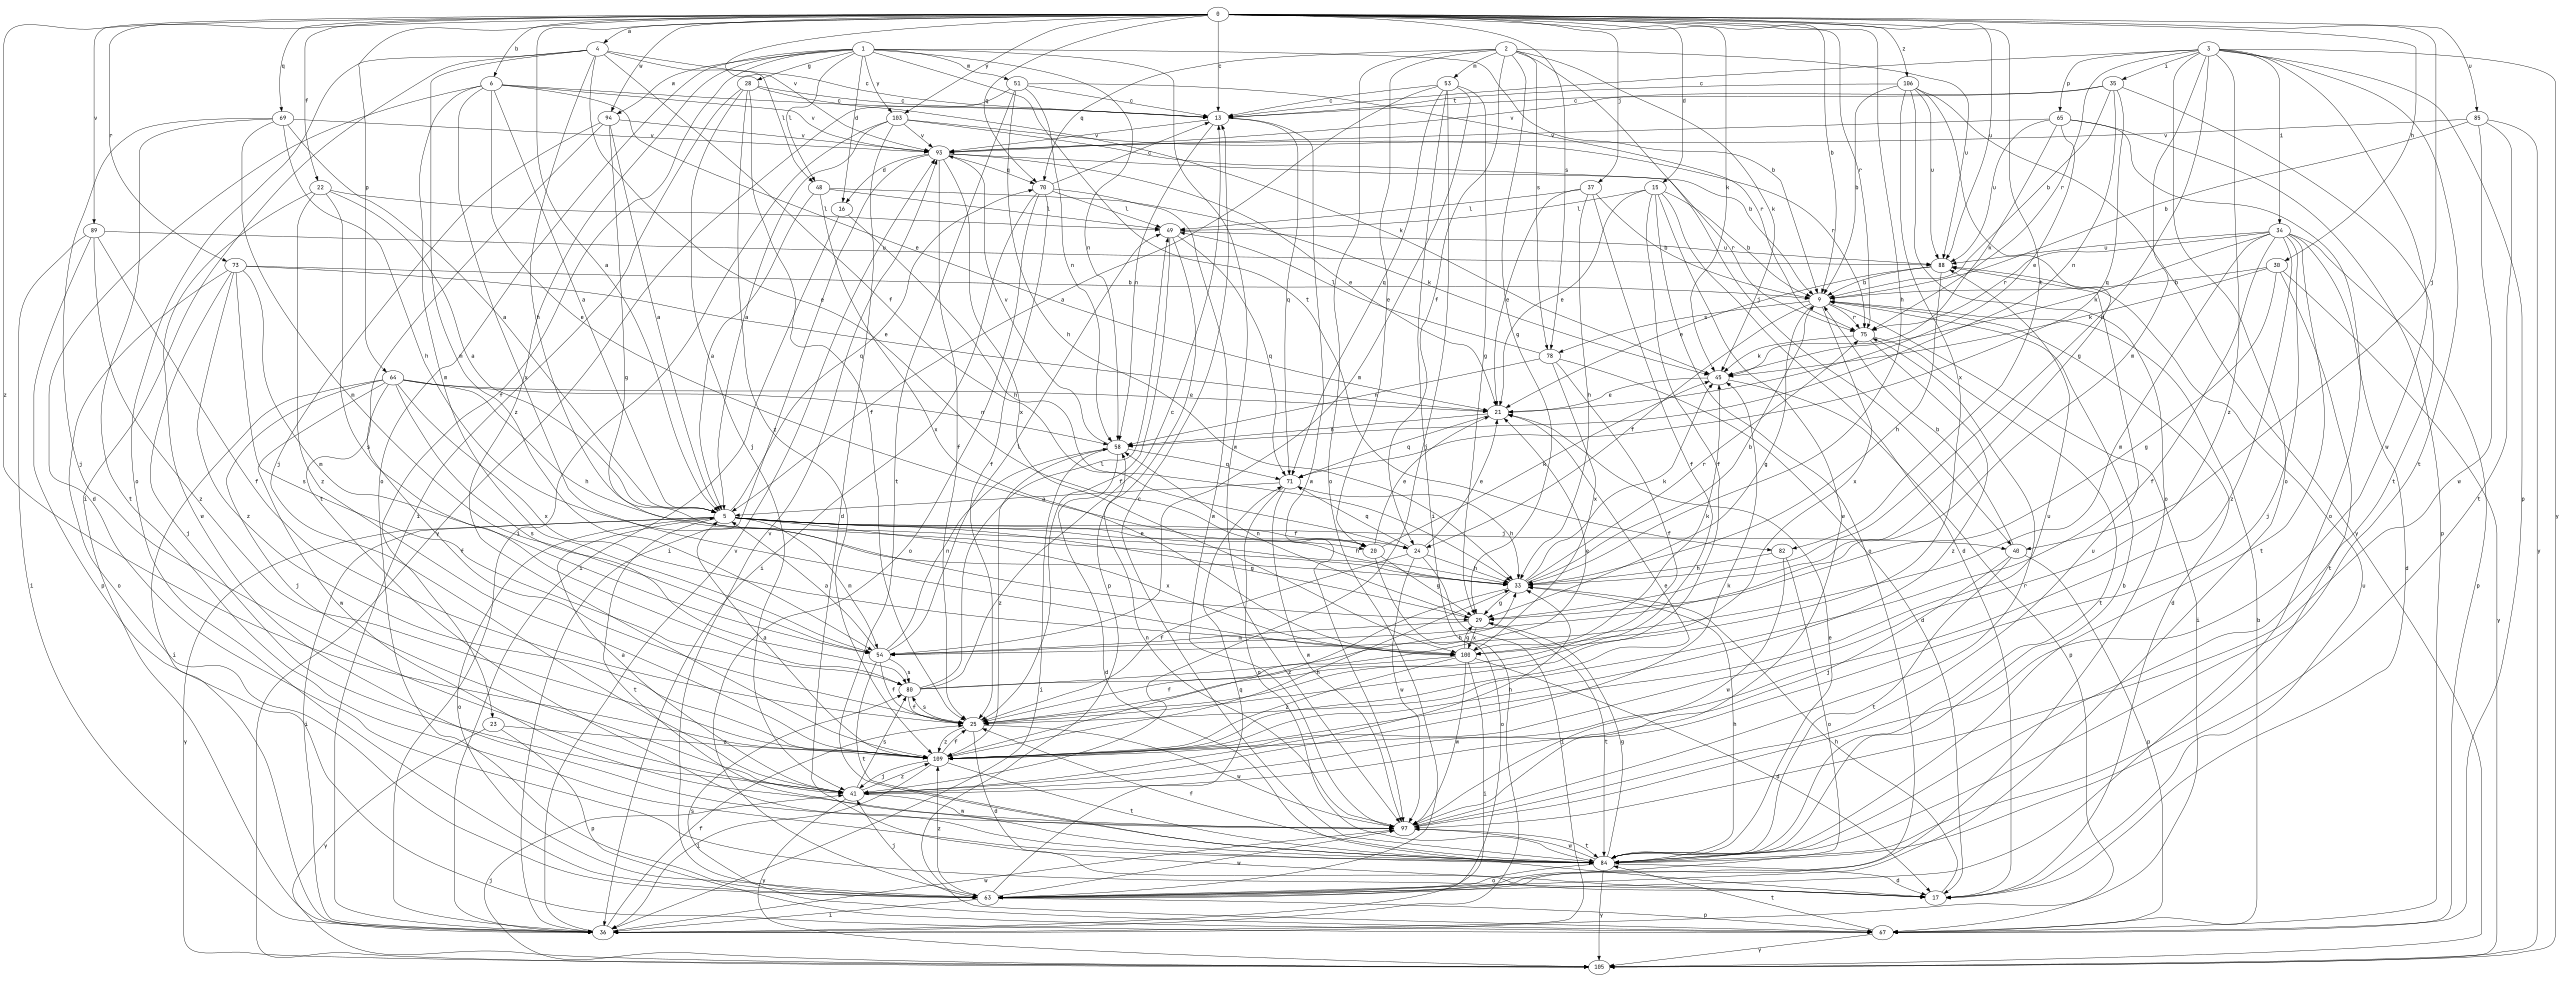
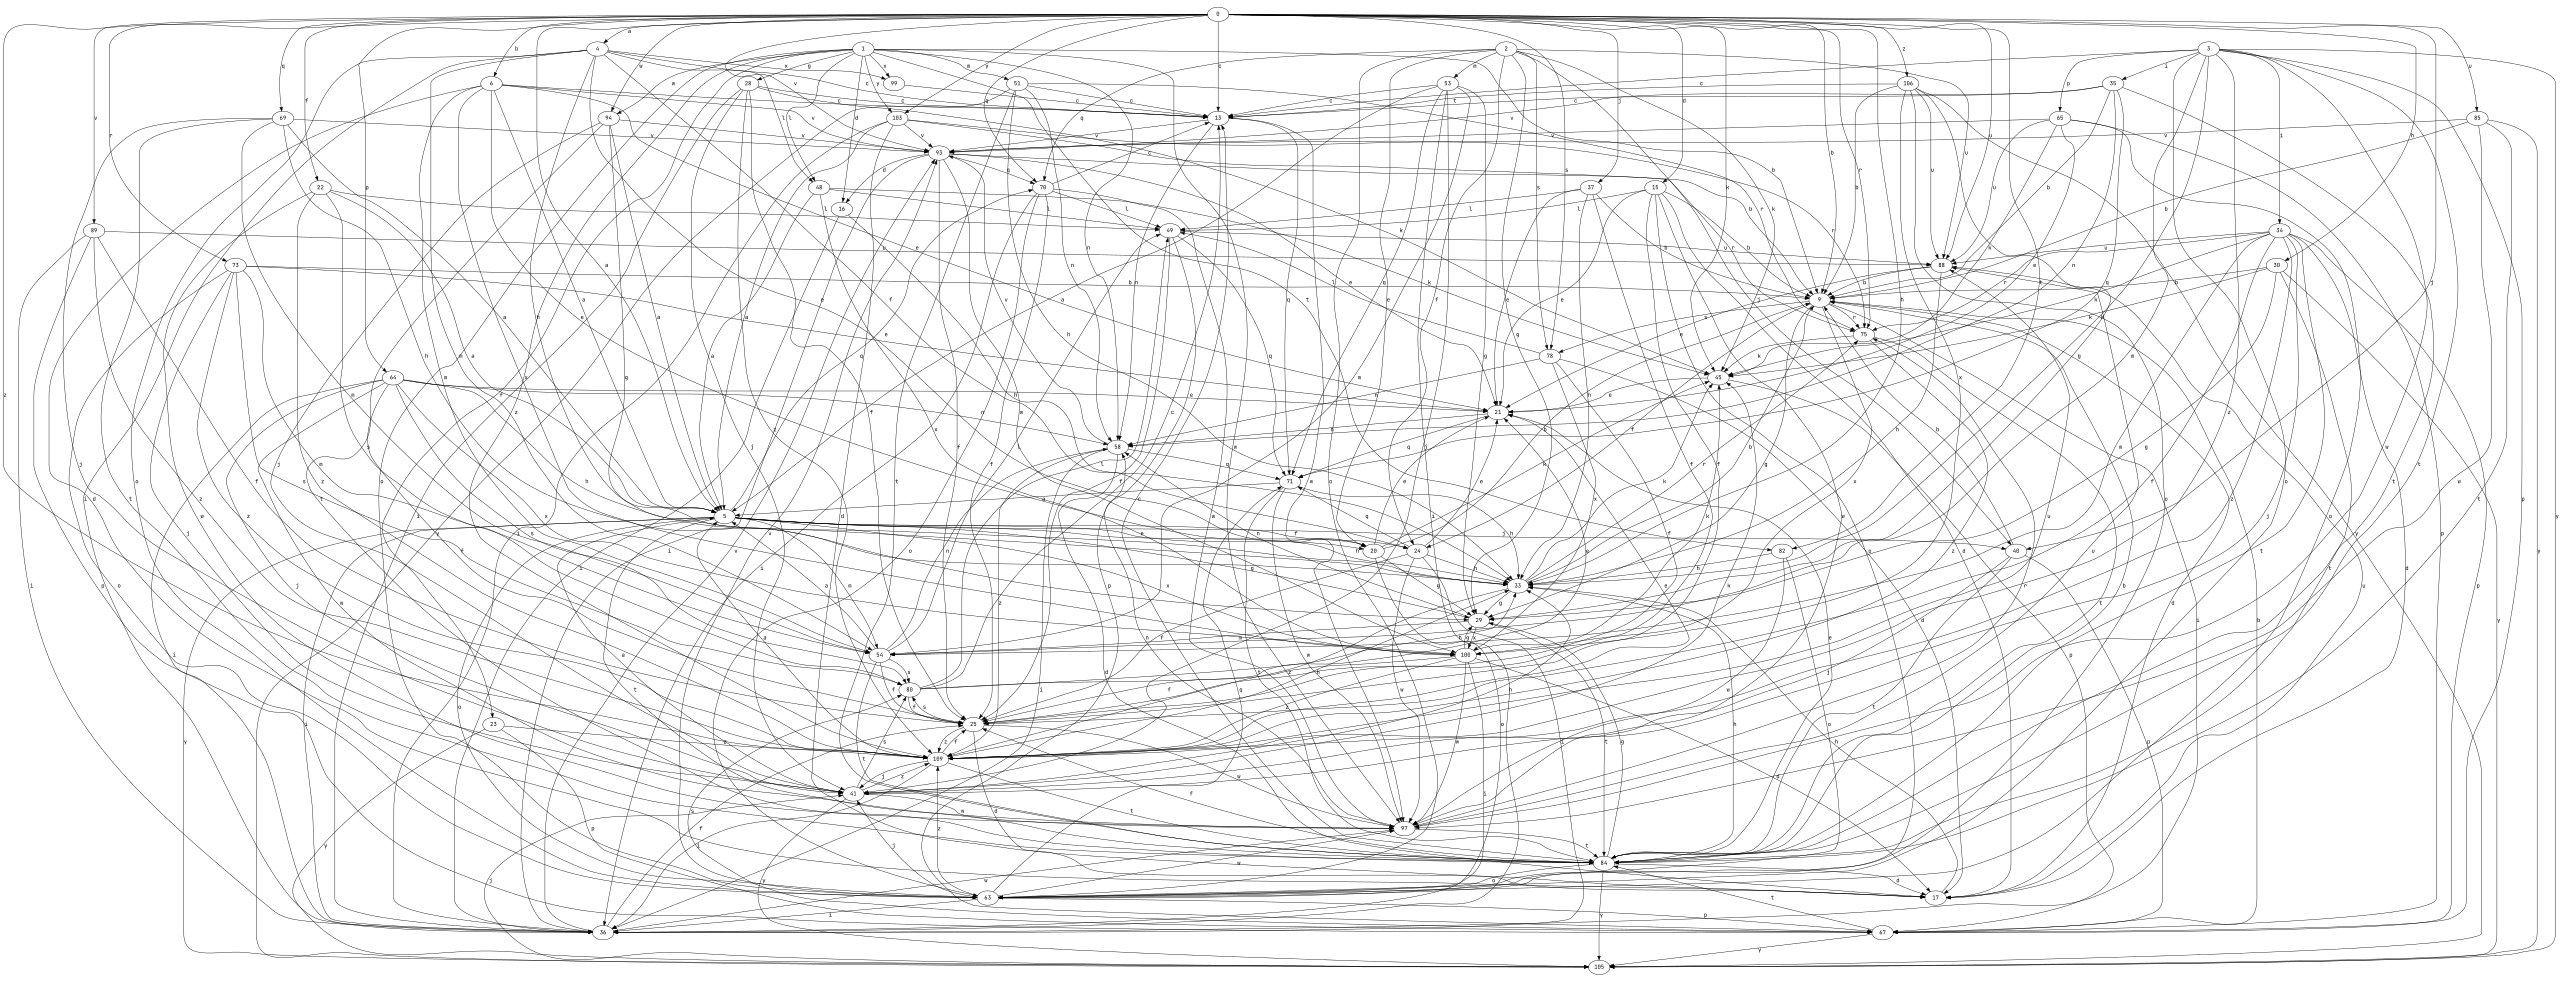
node "99": added
edge "3" -> "75": removed, label "r"
edge "20" -> "9": added, label "b"
edge "93" -> "100": label "x" -> "w"
edge "71" -> "84": label "o" -> "t"
edge "84" -> "97": removed, label "w"
